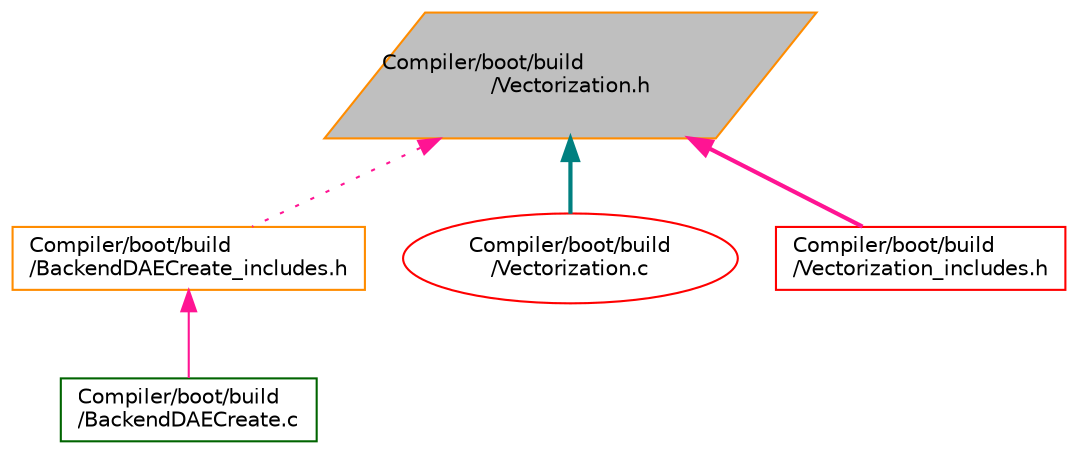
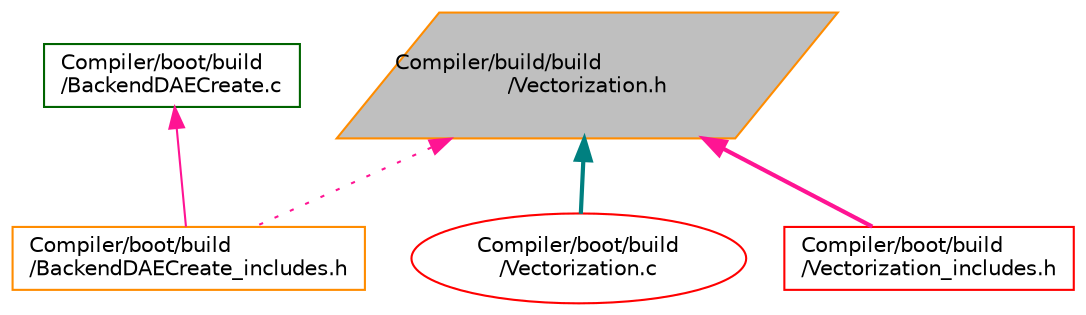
node "Compiler/boot/build /Vectorization.h": label "Compiler/boot/build /Vectorization.h" -> "Compiler/build/build /Vectorization.h"
edge "Compiler/boot/build /BackendDAECreate.c" -> "Compiler/boot/build /BackendDAECreate_includes.h": reversed
